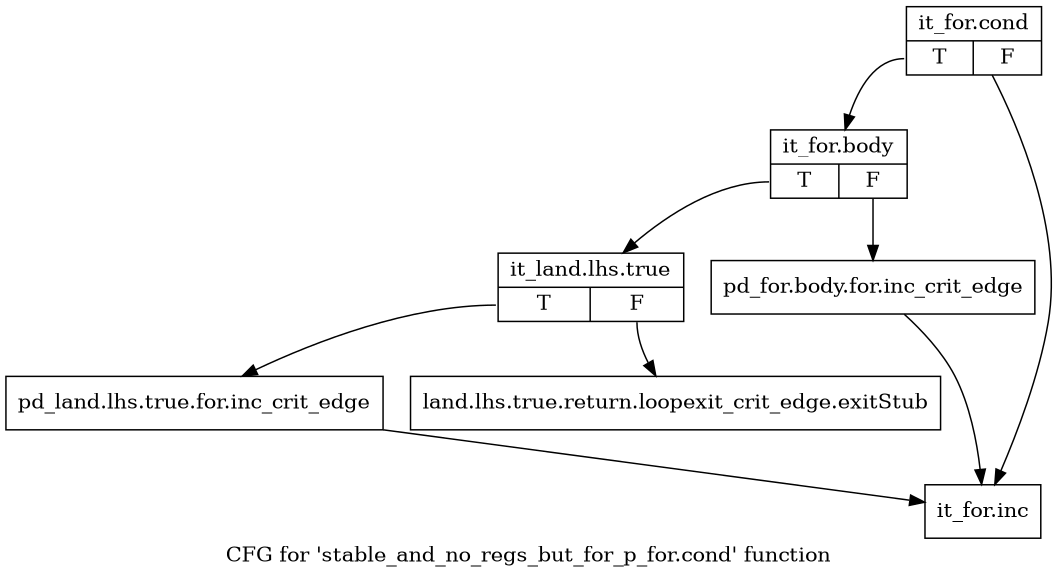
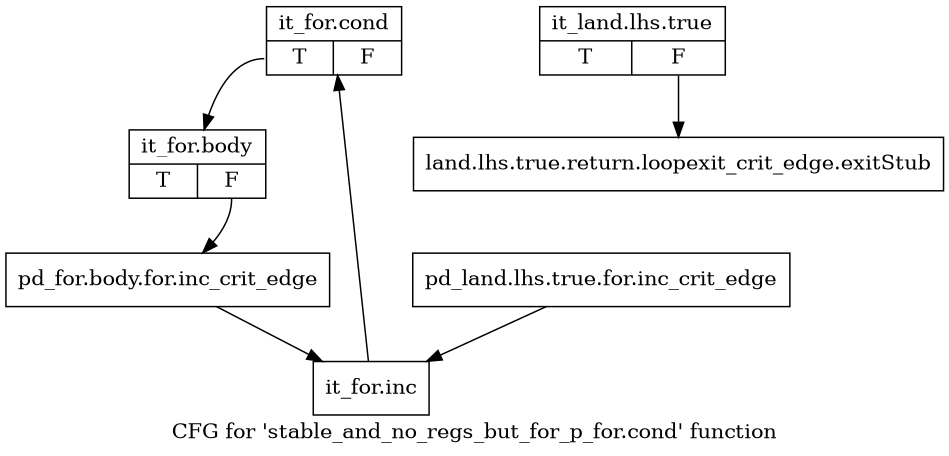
edge "it_for.body" -> "it_land.lhs.true": removed
edge "it_for.cond" -> "it_for.inc": reversed
edge "it_land.lhs.true" -> "pd_land.lhs.true.for.inc_crit_edge": removed
